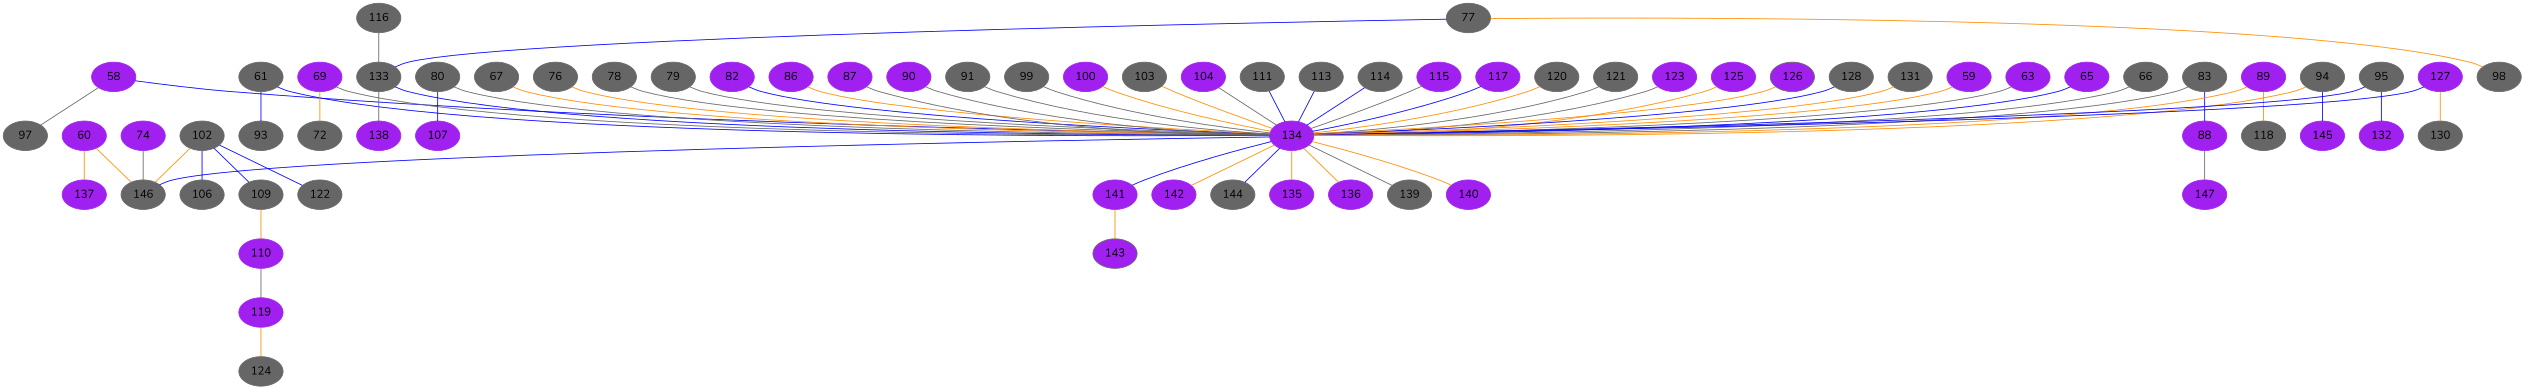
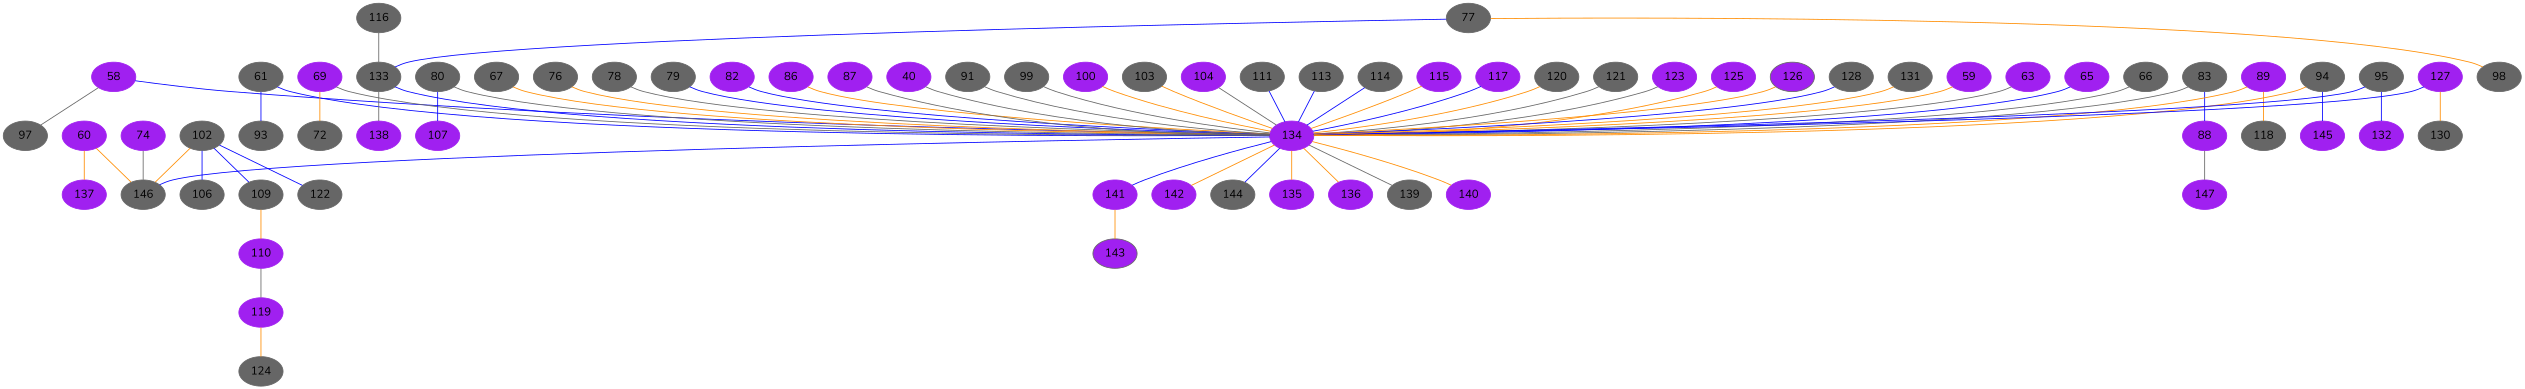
node "90": label "90" -> "40"
edge "115" -- "134": color gray40 -> darkorange
edge "79" -- "134": color gray40 -> blue
